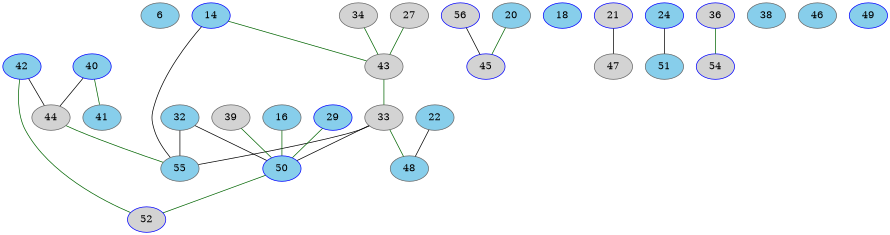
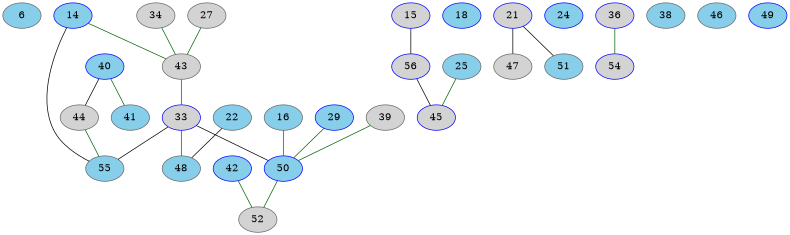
node "15": added
node "20": label "20" -> "25"
edge "24" -- "51": now "21" -- "51"
edge "42" -- "44": removed
node "32": removed
node "33": color gray40 -> blue
node "52": color blue -> gray40
